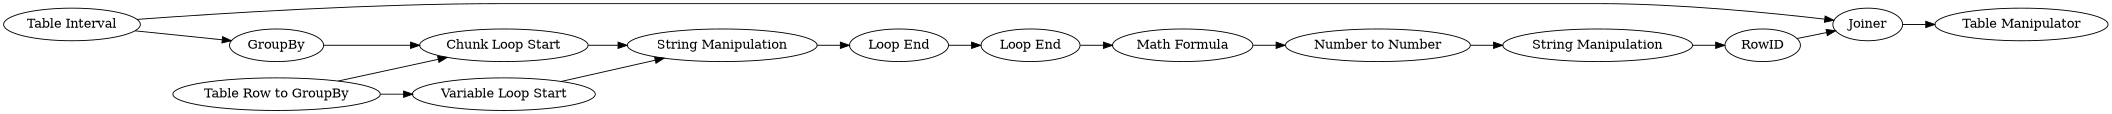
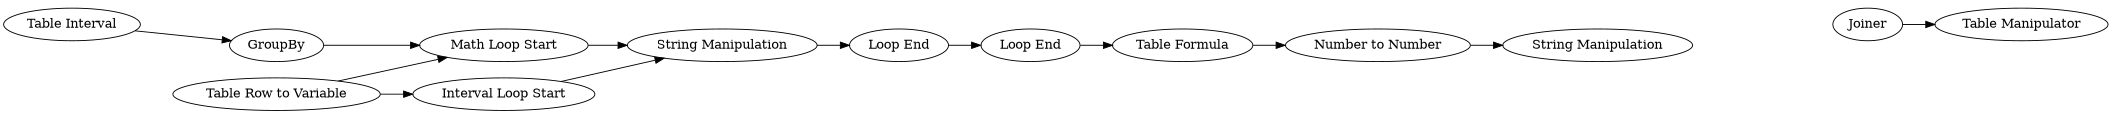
edge "Table Interval" -> "Joiner": removed
node "Chunk Loop Start": label "Chunk Loop Start" -> "Math Loop Start"
node "Math Formula": label "Math Formula" -> "Table Formula"
node "RowID": removed
node "Table Row to GroupBy": label "Table Row to GroupBy" -> "Table Row to Variable"
node "Variable Loop Start": label "Variable Loop Start" -> "Interval Loop Start"
